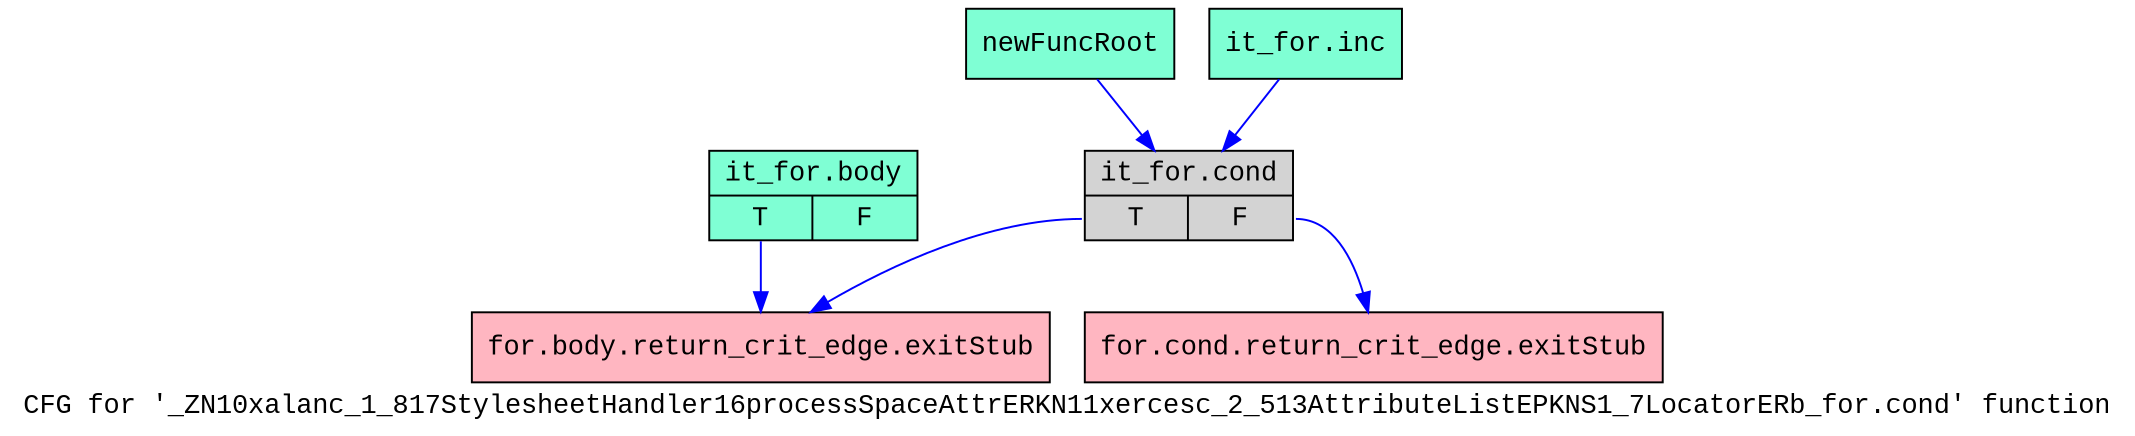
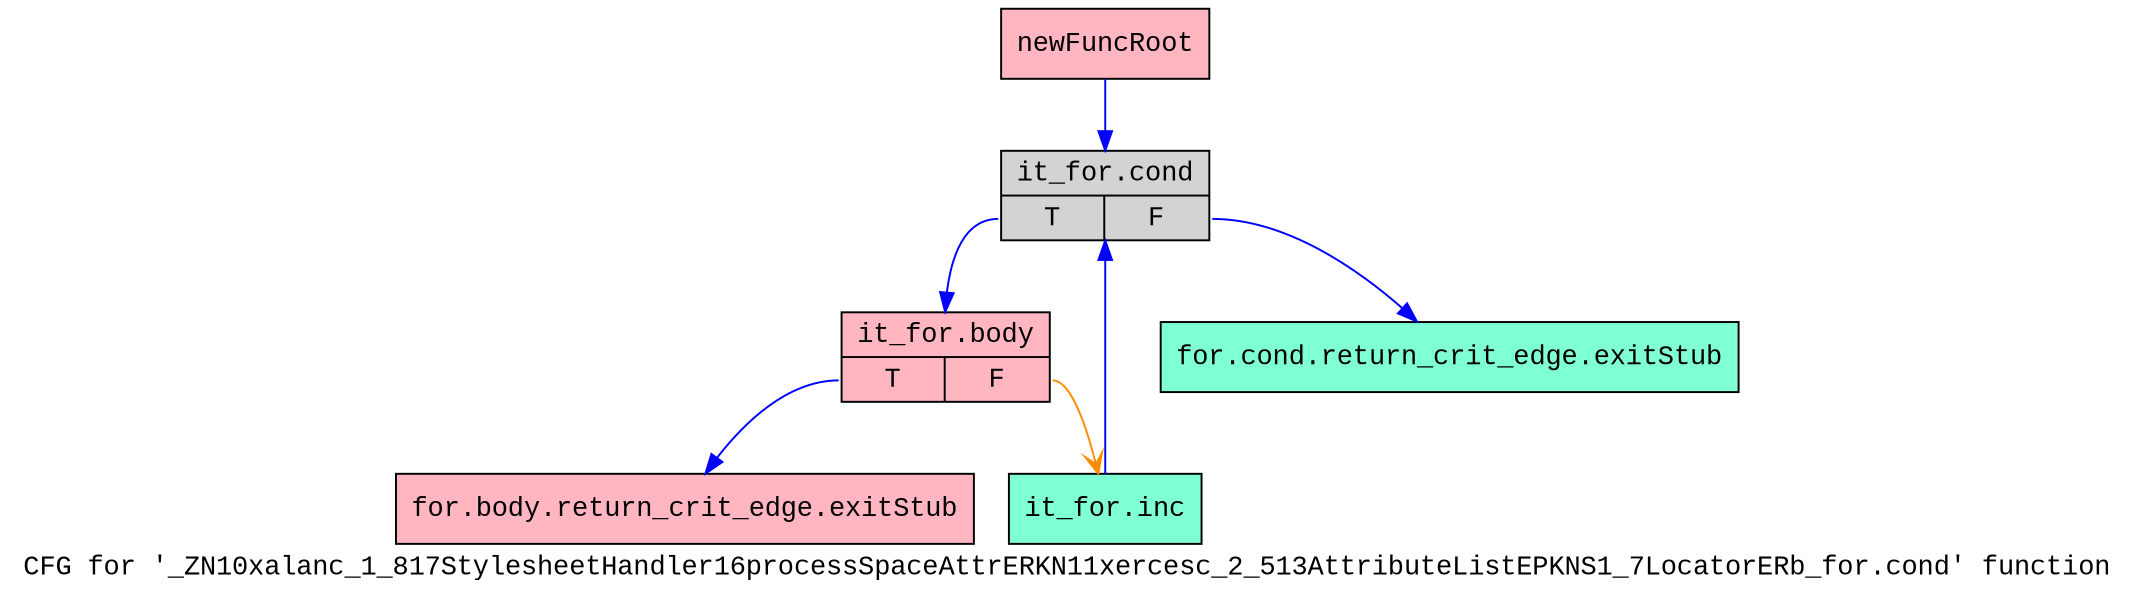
node "newFuncRoot": fillcolor aquamarine -> lightpink
node "it_for.body": fillcolor aquamarine -> lightpink
edge "it_for.cond" -> "for.body.return_crit_edge.exitStub": now "it_for.cond" -> "it_for.body"
node "for.cond.return_crit_edge.exitStub": fillcolor lightpink -> aquamarine
edge "it_for.body" -> "it_for.inc": added
